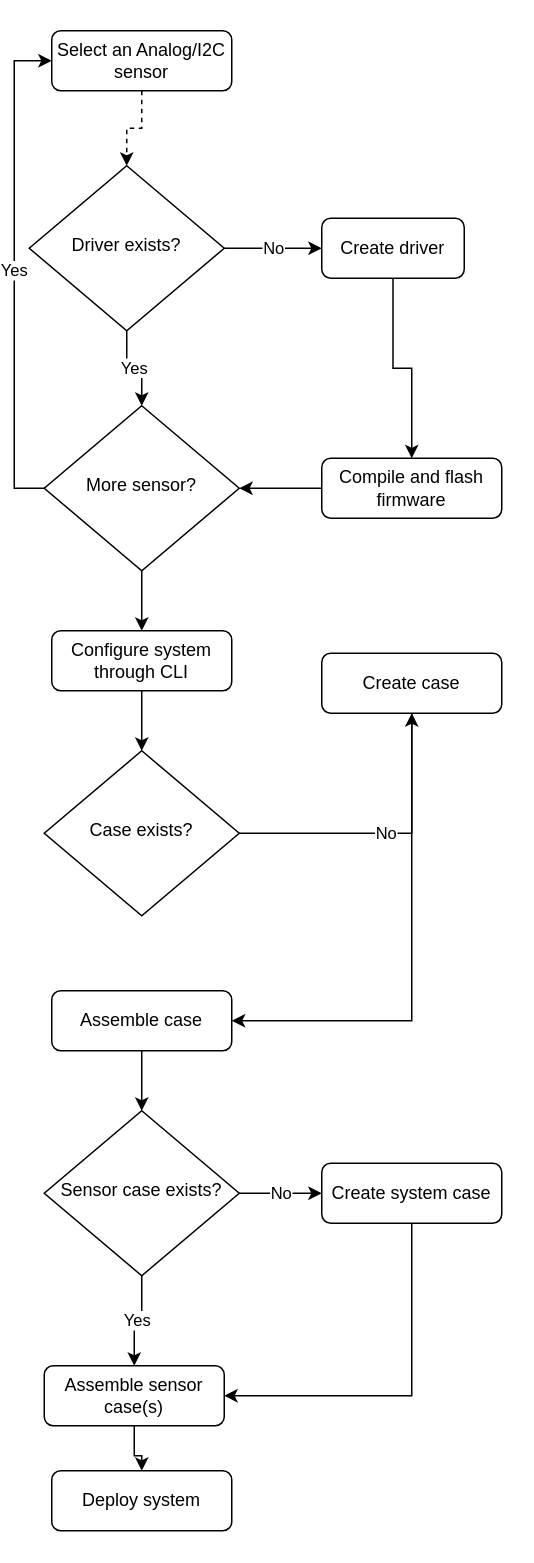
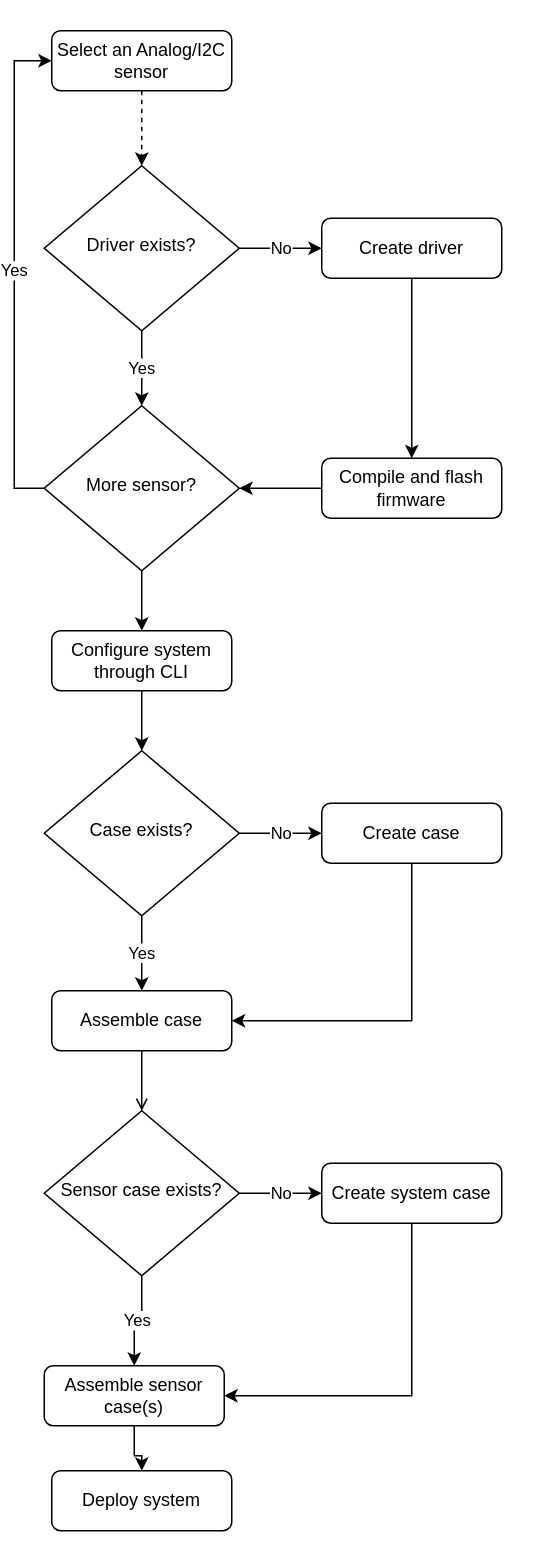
node "Driver exists?": moved (127, 248) -> (142, 248)
node "Create driver": size 143x60 -> 180x60
node "Create case": moved (412, 683) -> (412, 833)
edge "Case exists?" -> "Assemble case": added, label "Yes"
edge "Assemble case" -> "Sensor case exists?": arrowhead classic -> open
